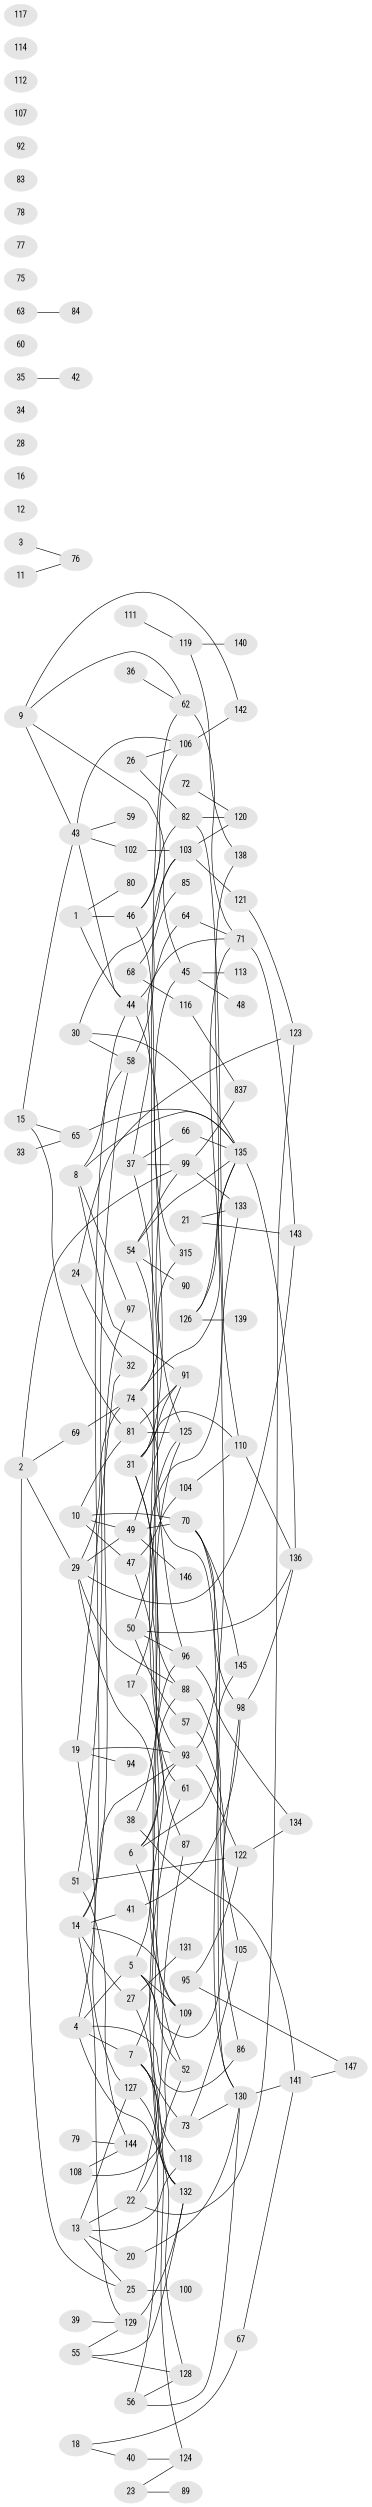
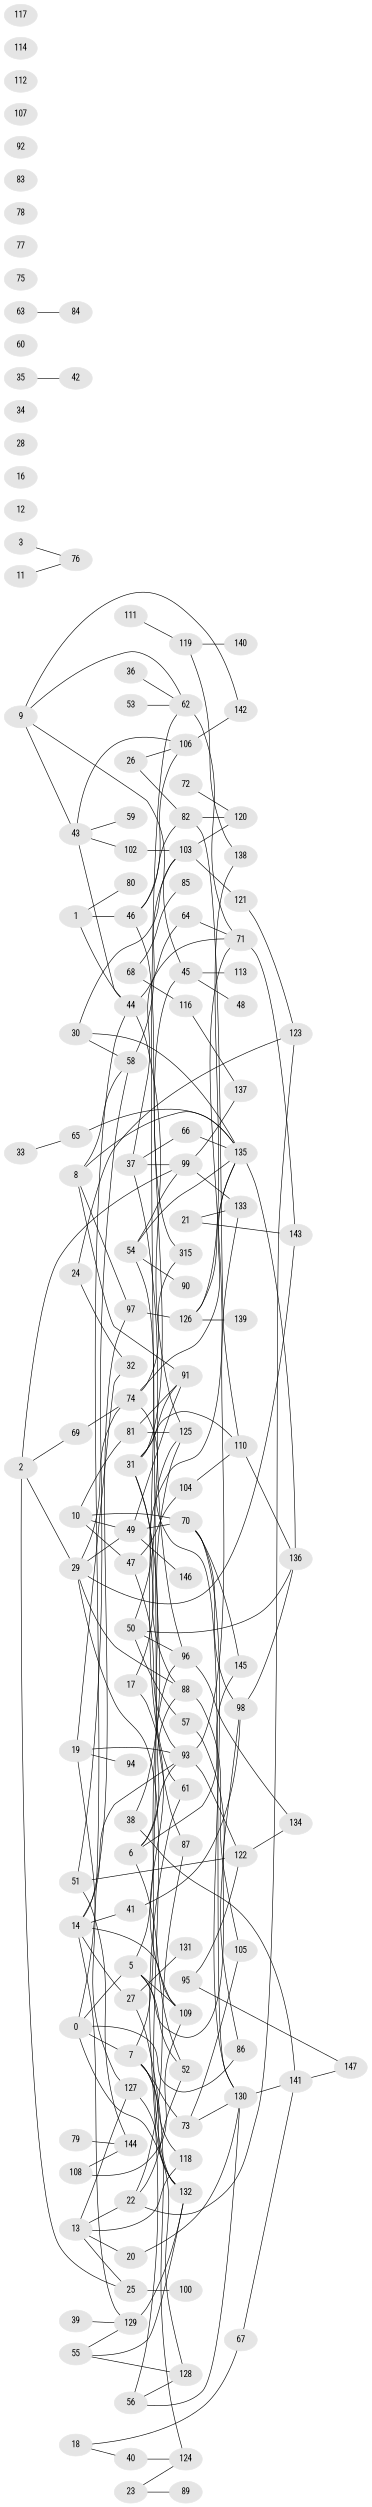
node "53": added
node "837": label "837" -> "137"
node "15": removed
edge "97" -- "126": added
node "4": label "4" -> "0"
